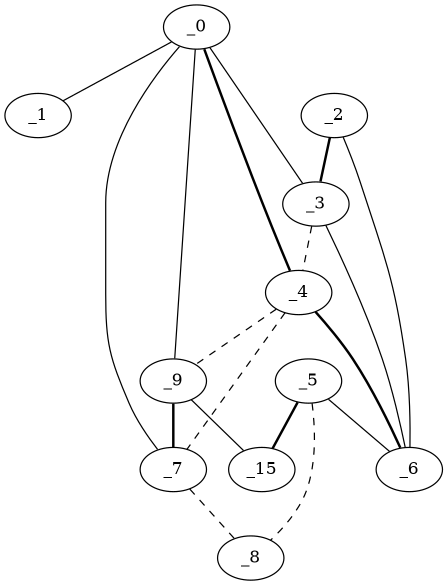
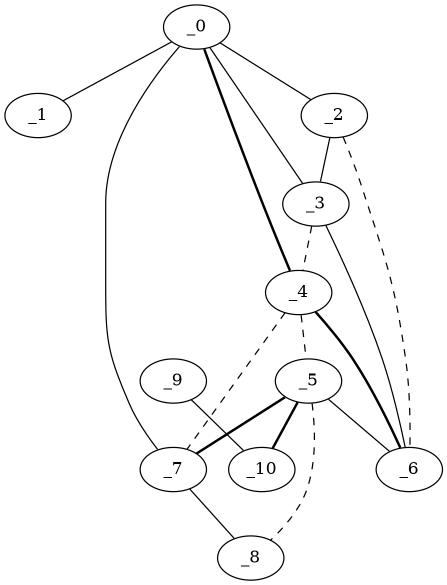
edge "_2" -- "_3": style bold -> solid
edge "_0" -- "_9": now "_0" -- "_2"
edge "_2" -- "_6": style solid -> dashed
edge "_4" -- "_9": now "_4" -- "_5"
edge "_9" -- "_7": now "_5" -- "_7"
node "_15": label "_15" -> "_10"
edge "_7" -- "_8": style dashed -> solid
